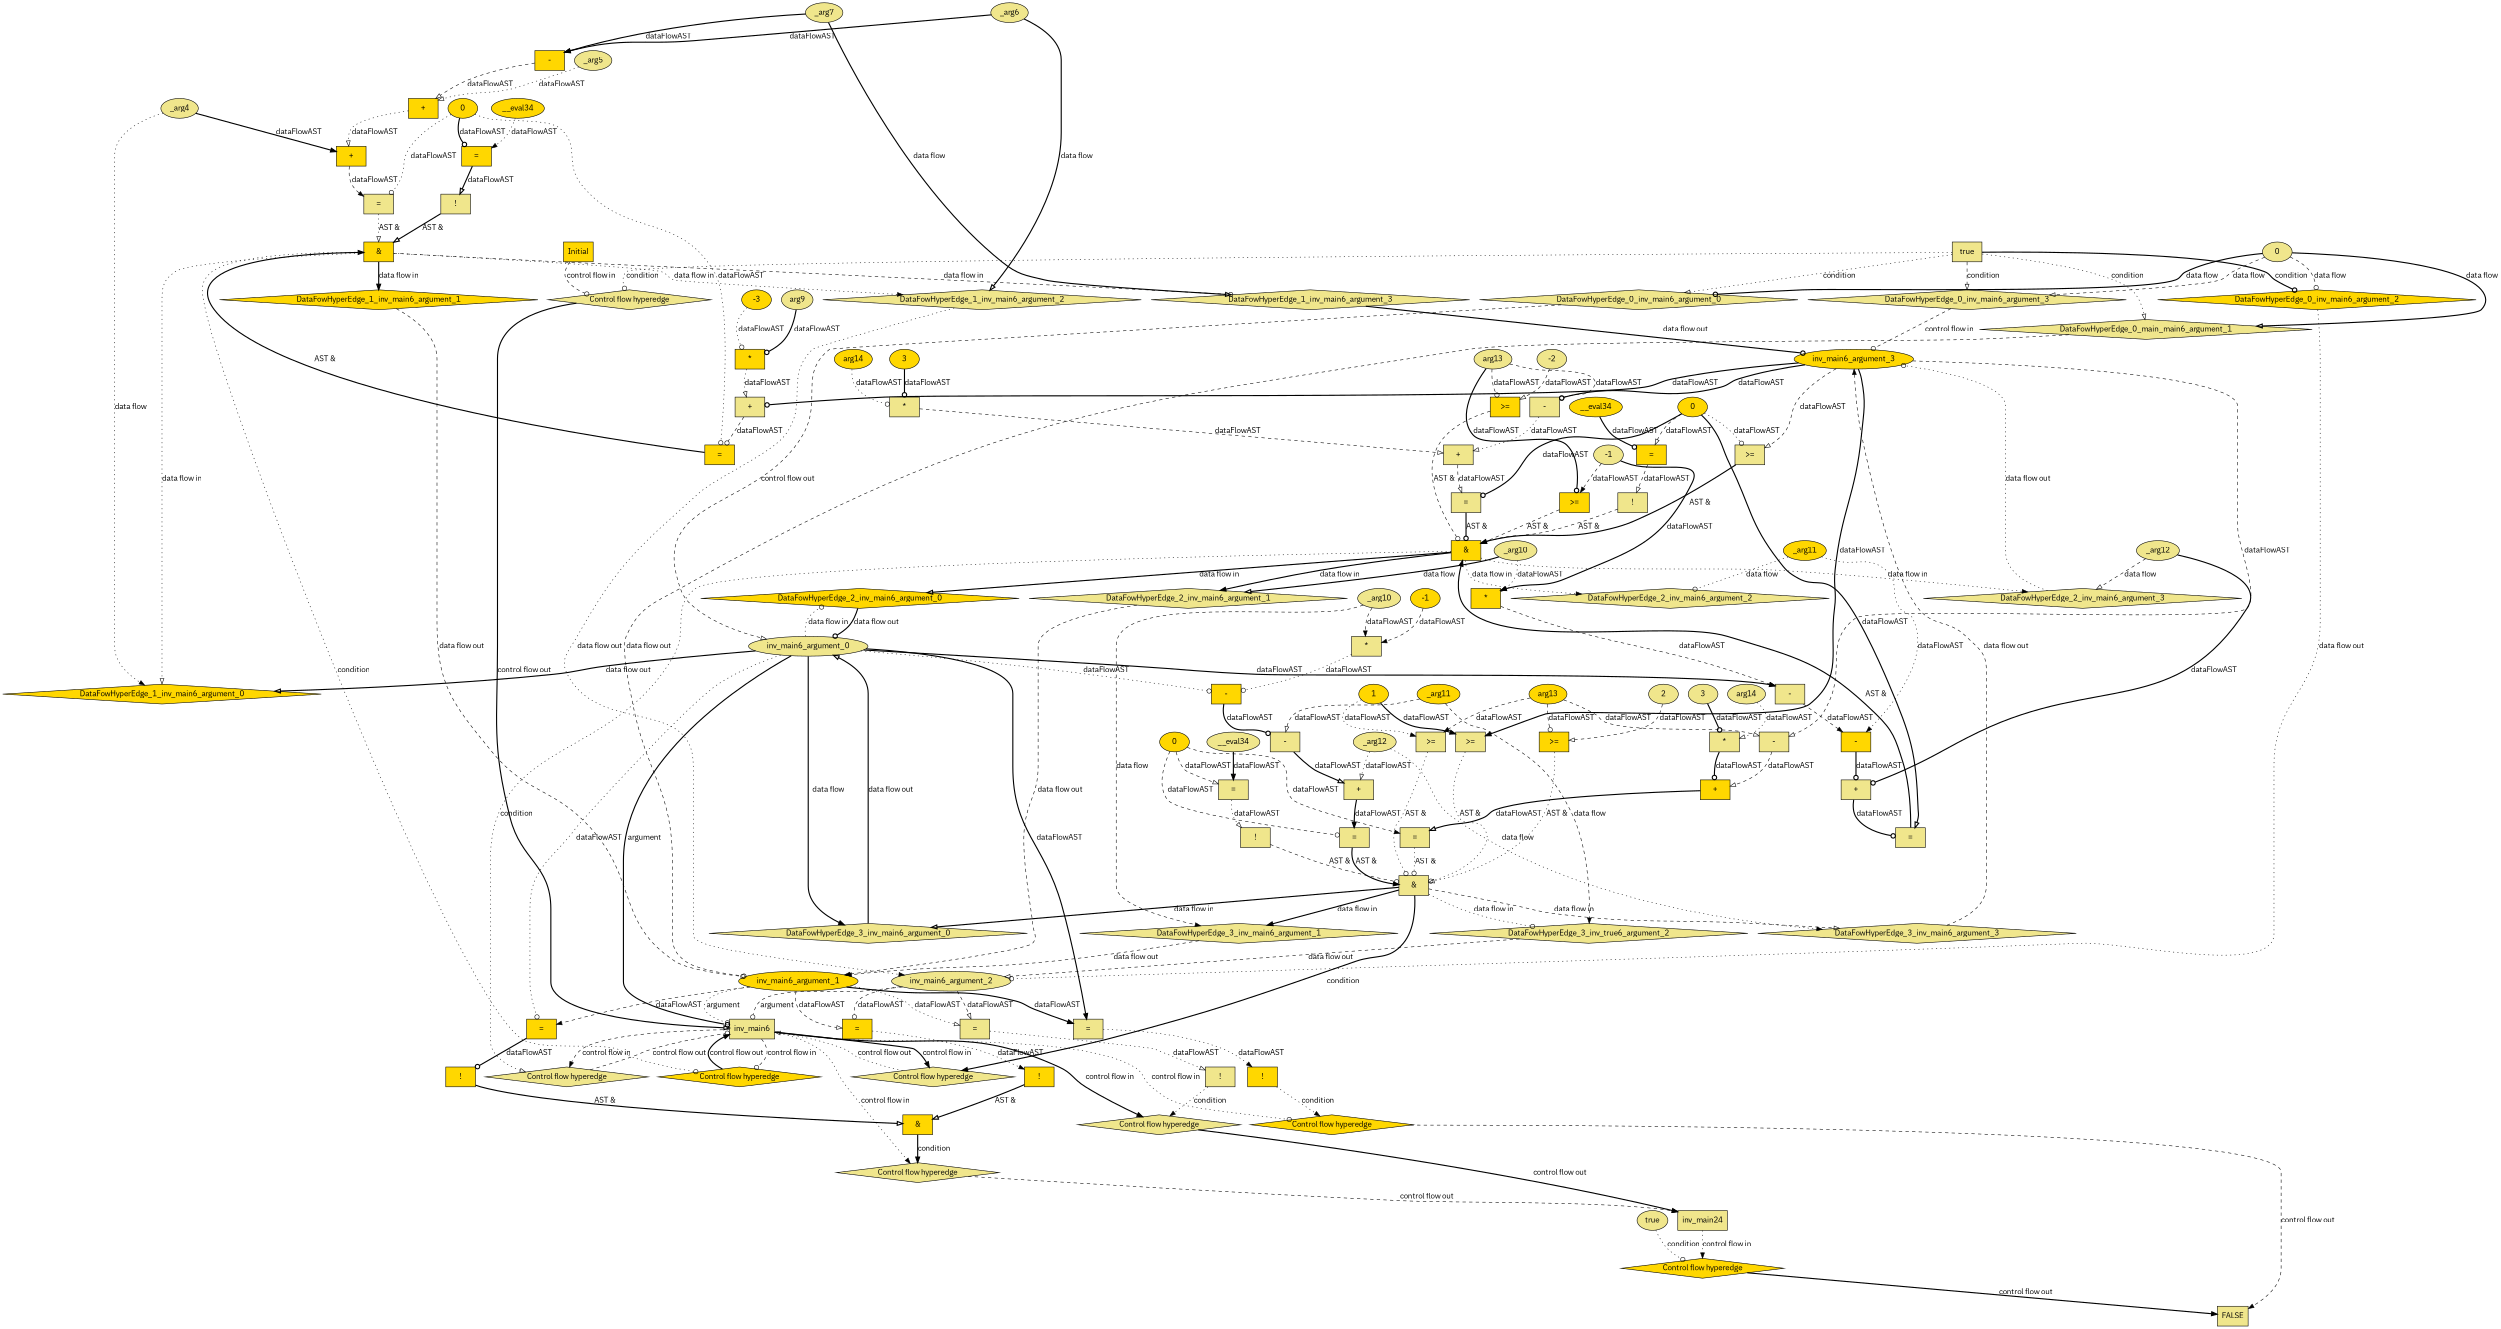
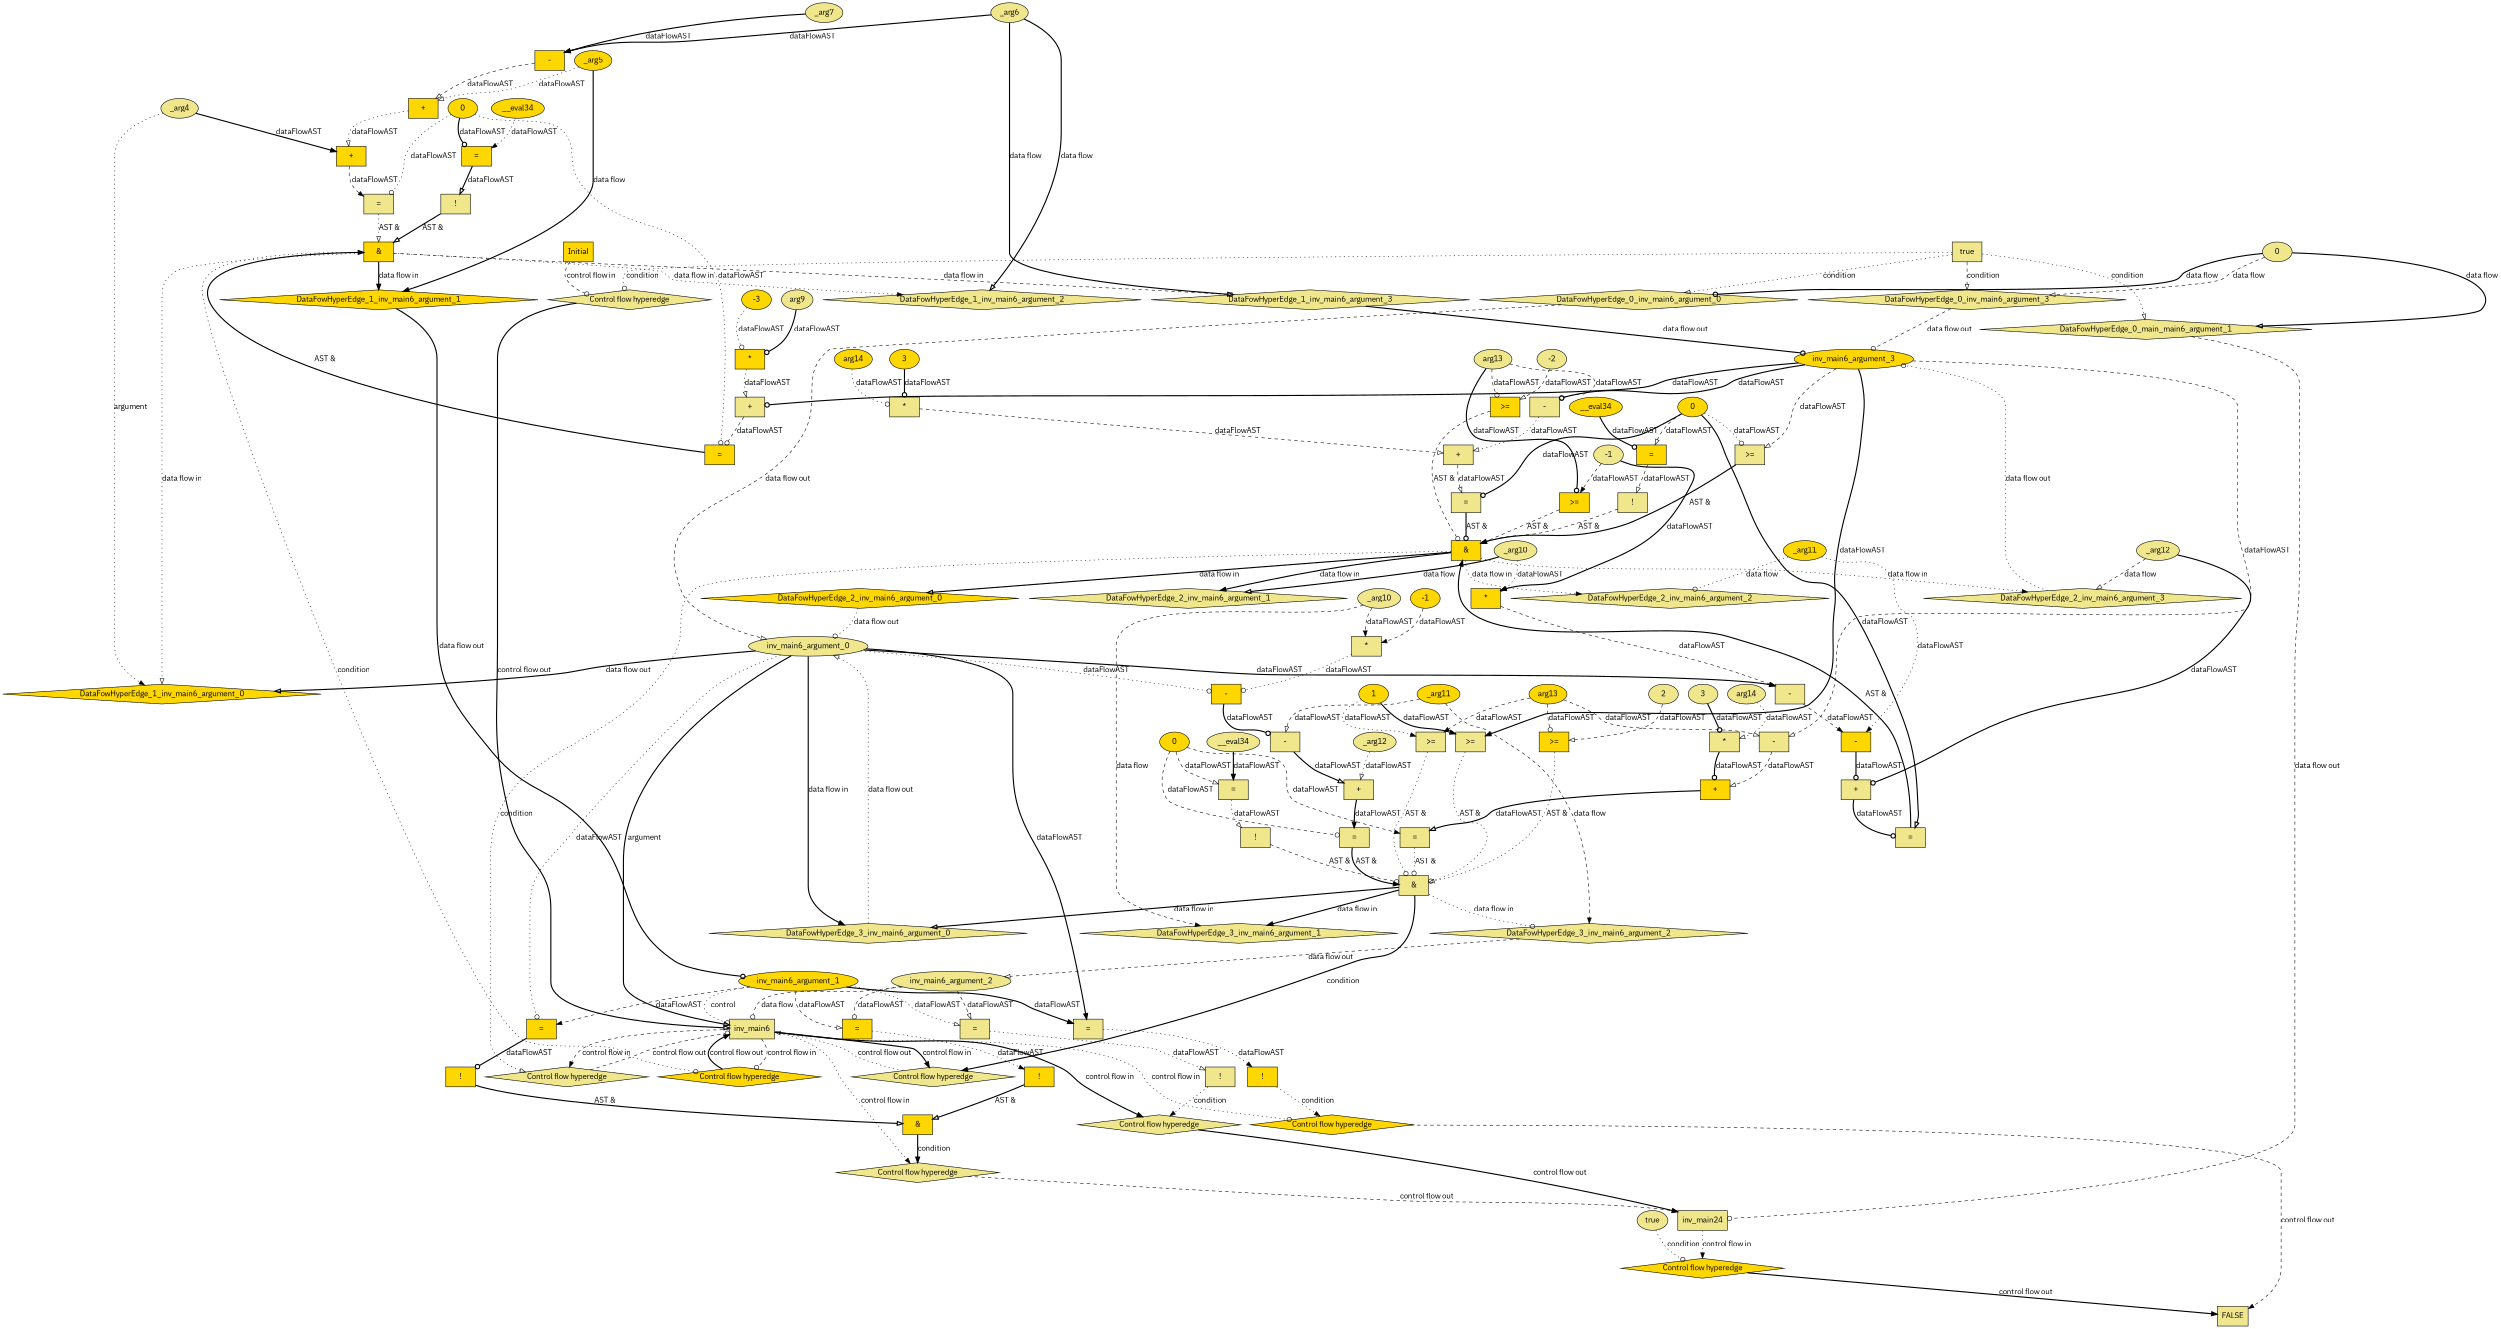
node "_arg5": fillcolor khaki -> gold
edge "_arg5" -> "DataFowHyperEdge_1_inv_main6_argument_1": added, label "data flow"
edge "_arg7" -> "DataFowHyperEdge_1_inv_main6_argument_3": now "_arg6" -> "DataFowHyperEdge_1_inv_main6_argument_3"
node "DataFowHyperEdge_0_inv_main6_argument_2": removed
edge "DataFowHyperEdge_0_inv_main6_argument_3" -> "inv_main6_argument_3": label "control flow in" -> "data flow out"
edge "_arg4" -> "DataFowHyperEdge_1_inv_main6_argument_0": label "data flow" -> "argument"
edge "DataFowHyperEdge_0_main_main6_argument_1" -> "inv_main6_argument_1": now "DataFowHyperEdge_0_main_main6_argument_1" -> "inv_main24"
edge "DataFowHyperEdge_0_inv_main6_argument_0" -> "inv_main6_argument_0": label "control flow out" -> "data flow out"
edge "inv_main6_argument_0" -> "DataFowHyperEdge_2_inv_main6_argument_0": removed, label "data flow in"
edge "DataFowHyperEdge_2_inv_main6_argument_0" -> "inv_main6_argument_0": style bold -> dotted
edge "DataFowHyperEdge_1_inv_main6_argument_2" -> "inv_main6_argument_2": removed, label "data flow out"
edge "DataFowHyperEdge_1_inv_main6_argument_1" -> "inv_main6_argument_1": style dashed -> bold
edge "DataFowHyperEdge_3_inv_main6_argument_0" -> "inv_main6_argument_0": style bold -> dotted
edge "inv_main6_argument_0" -> "DataFowHyperEdge_3_inv_main6_argument_0": label "data flow" -> "data flow in"
edge "DataFowHyperEdge_2_inv_main6_argument_1" -> "inv_main6_argument_1": removed, label "data flow out"
edge "inv_main6_argument_0" -> "inv_main6": arrowhead odot -> onormal
node "DataFowHyperEdge_3_inv_true6_argument_2": label "DataFowHyperEdge_3_inv_true6_argument_2" -> "DataFowHyperEdge_3_inv_main6_argument_2"
node "DataFowHyperEdge_3_inv_main6_argument_3": removed
edge "DataFowHyperEdge_3_inv_main6_argument_1" -> "inv_main6_argument_1": removed, label "data flow out"
edge "inv_main6_argument_1" -> "inv_main6": label "argument" -> "control"
edge "inv_main6_argument_2" -> "inv_main6": label "argument" -> "data flow"
